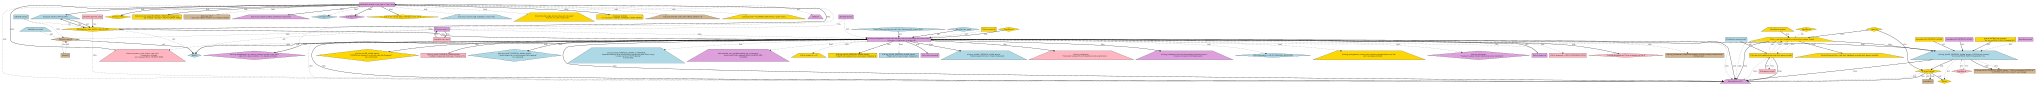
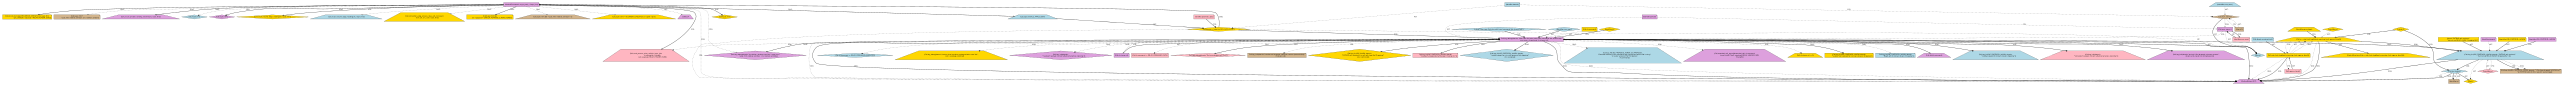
edge "(Call,domain = layer_hint?LD_APP:LD_EXIT)" -> "(Call,layer_hint?LD_APP:LD_EXIT)": removed, label "CFG:"
edge "(Call,num_seen++)" -> "(Call,num_seen=0)": reversed
node "(Call,(int)rh.command)": shape note -> trapezium
node "(Call,tor_free(m))": fillcolor gold -> lightblue
